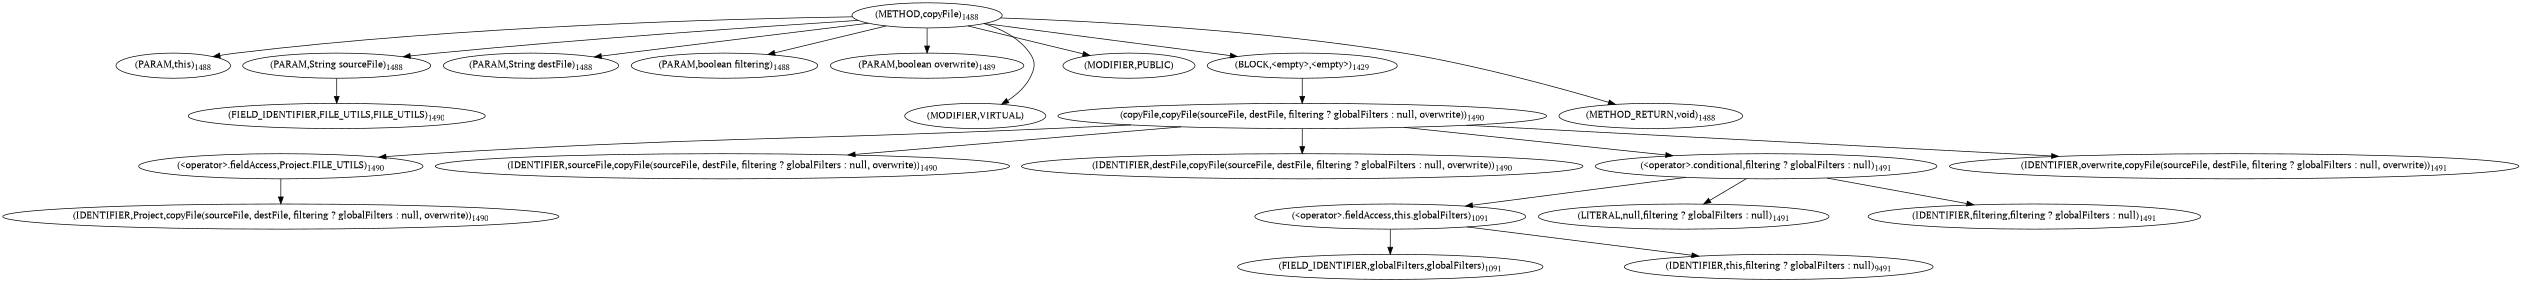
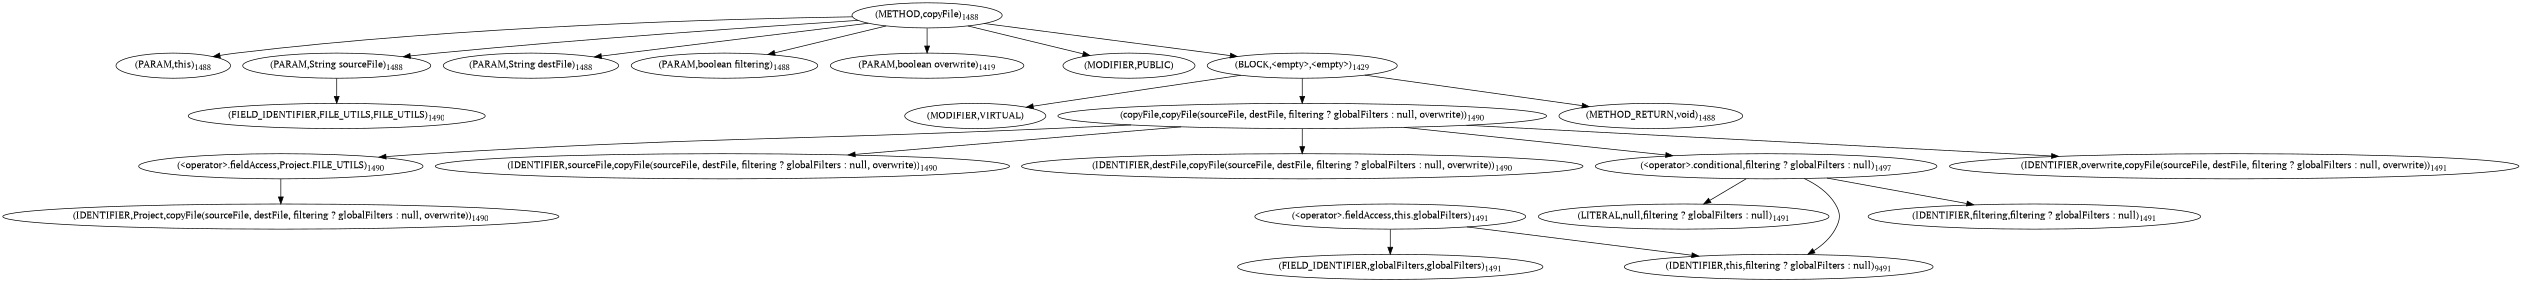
edge "(METHOD,copyFile)" -> "(METHOD_RETURN,void)": now "(BLOCK,<empty>,<empty>)" -> "(METHOD_RETURN,void)"
edge "(METHOD,copyFile)" -> "(MODIFIER,VIRTUAL)": now "(BLOCK,<empty>,<empty>)" -> "(MODIFIER,VIRTUAL)"
node "(PARAM,boolean overwrite)": text "1489" -> "1419"
node "(<operator>.conditional,filtering ? globalFilters : null)": text "1491" -> "1497"
edge "(<operator>.conditional,filtering ? globalFilters : null)" -> "(<operator>.fieldAccess,this.globalFilters)": now "(<operator>.conditional,filtering ? globalFilters : null)" -> "(IDENTIFIER,this,filtering ? globalFilters : null)"
node "(<operator>.fieldAccess,this.globalFilters)": text "1091" -> "1491"
node "(FIELD_IDENTIFIER,globalFilters,globalFilters)": text "1091" -> "1491"
